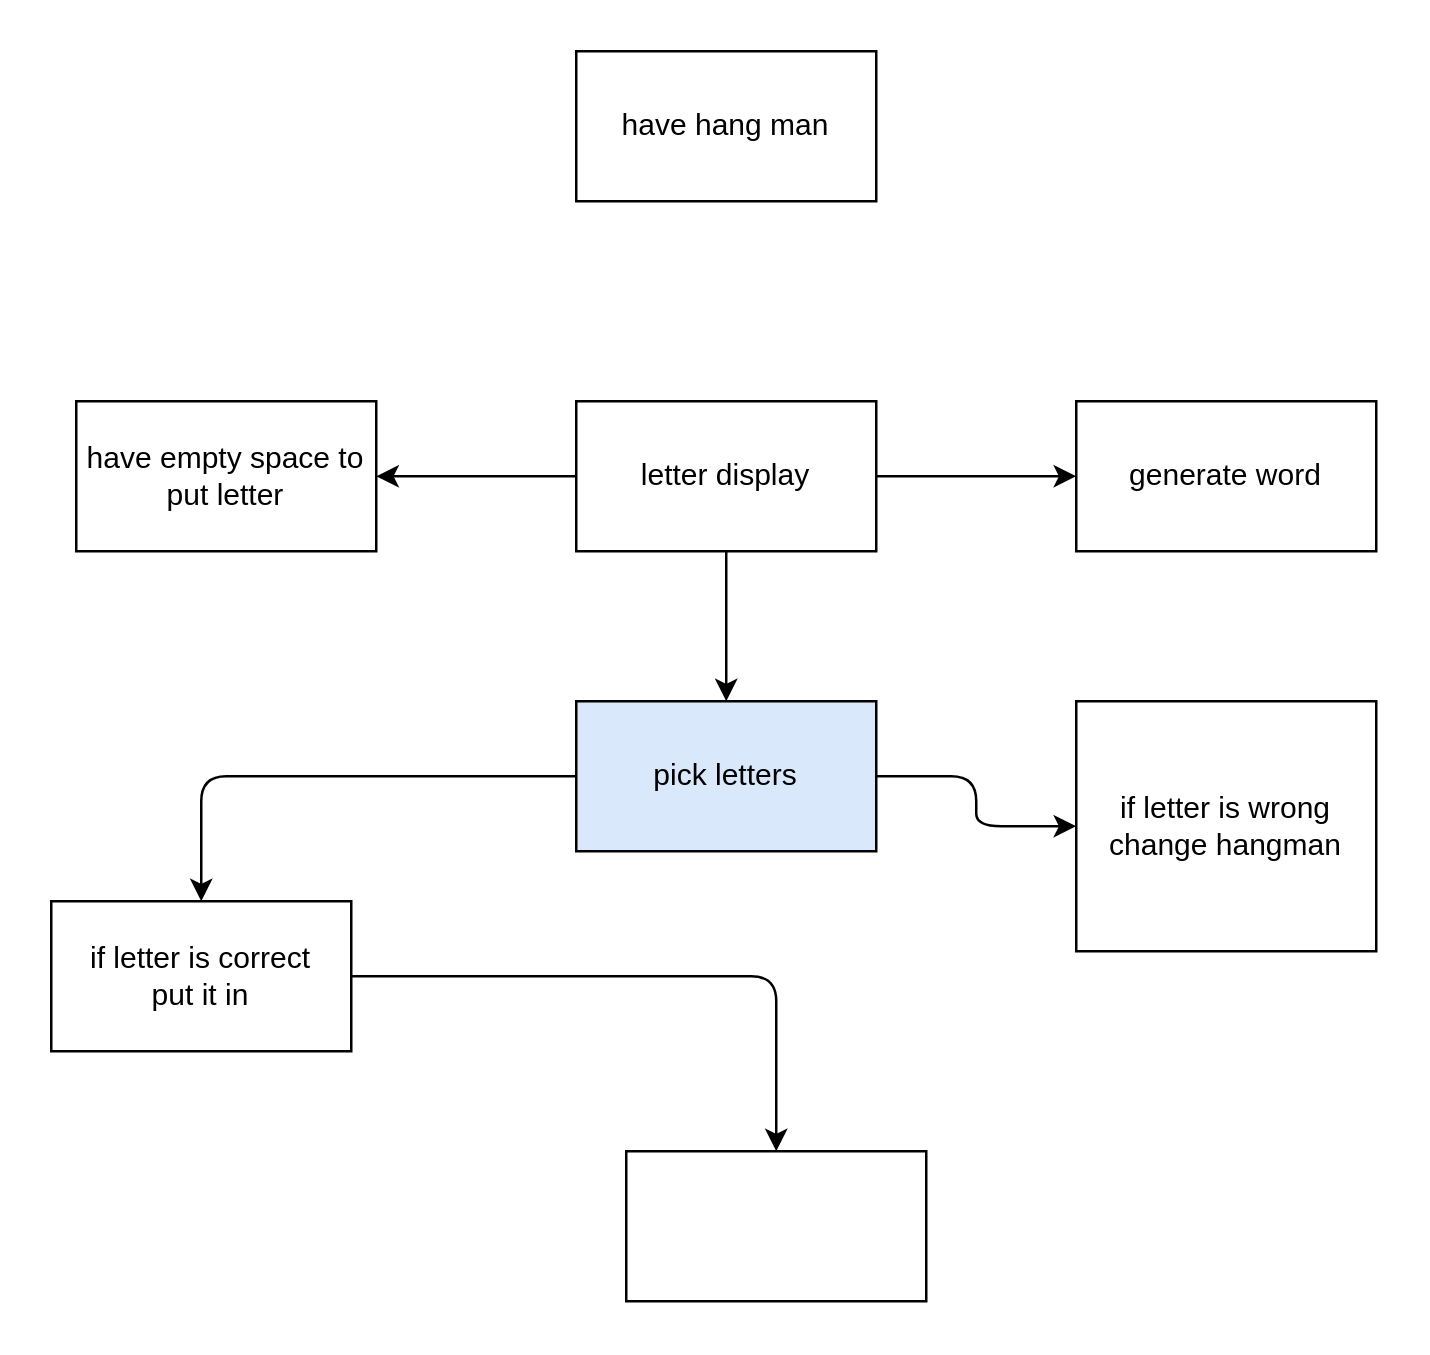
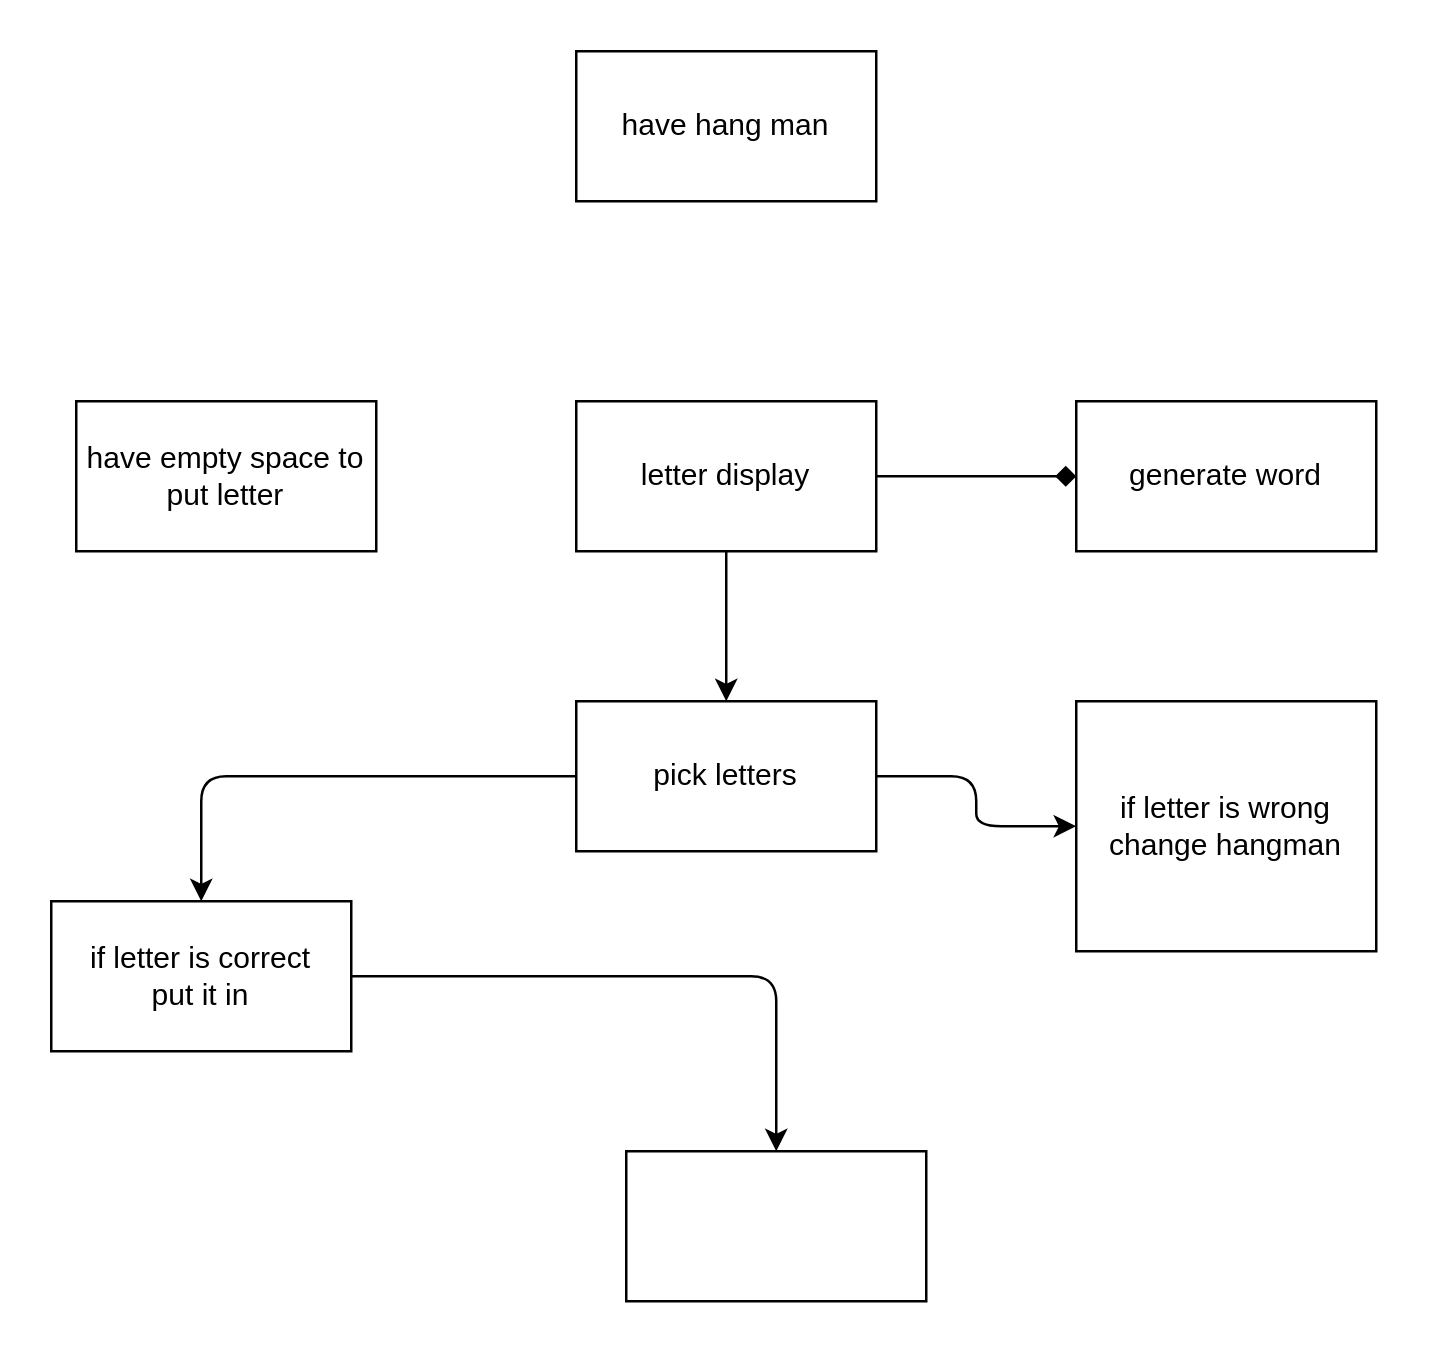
edge "letter display" -> "have empty space to put letter": removed
edge "letter display" -> "generate word": arrowhead classic -> diamond
node "pick letters": fillcolor #dae8fc -> #ffffff
